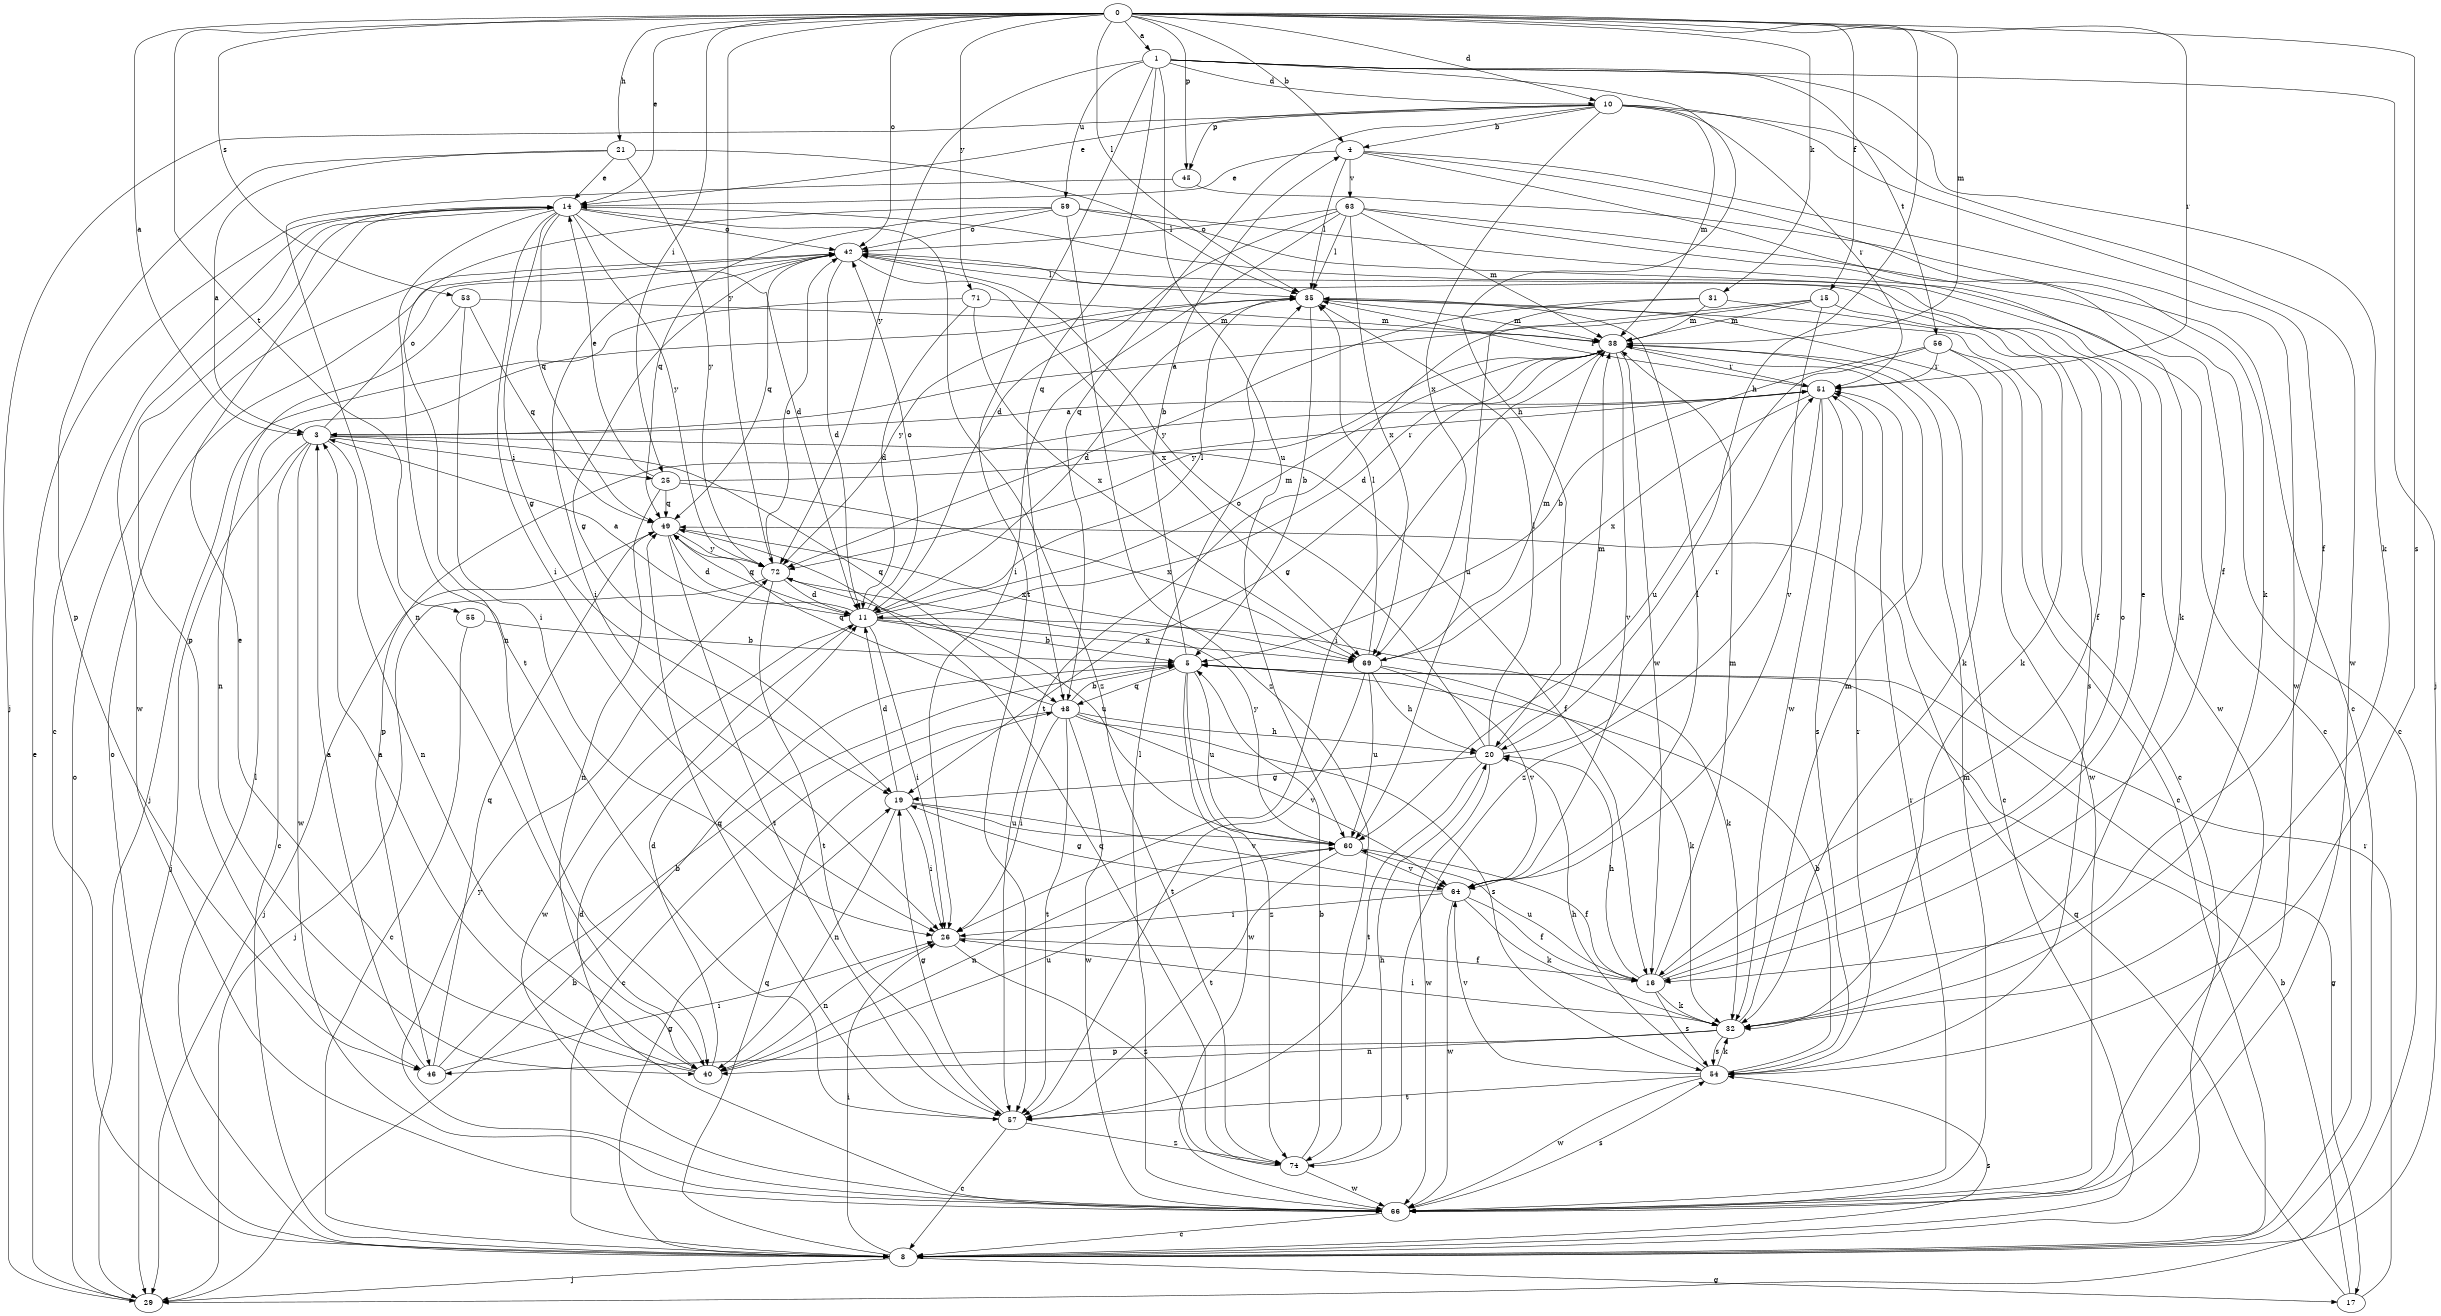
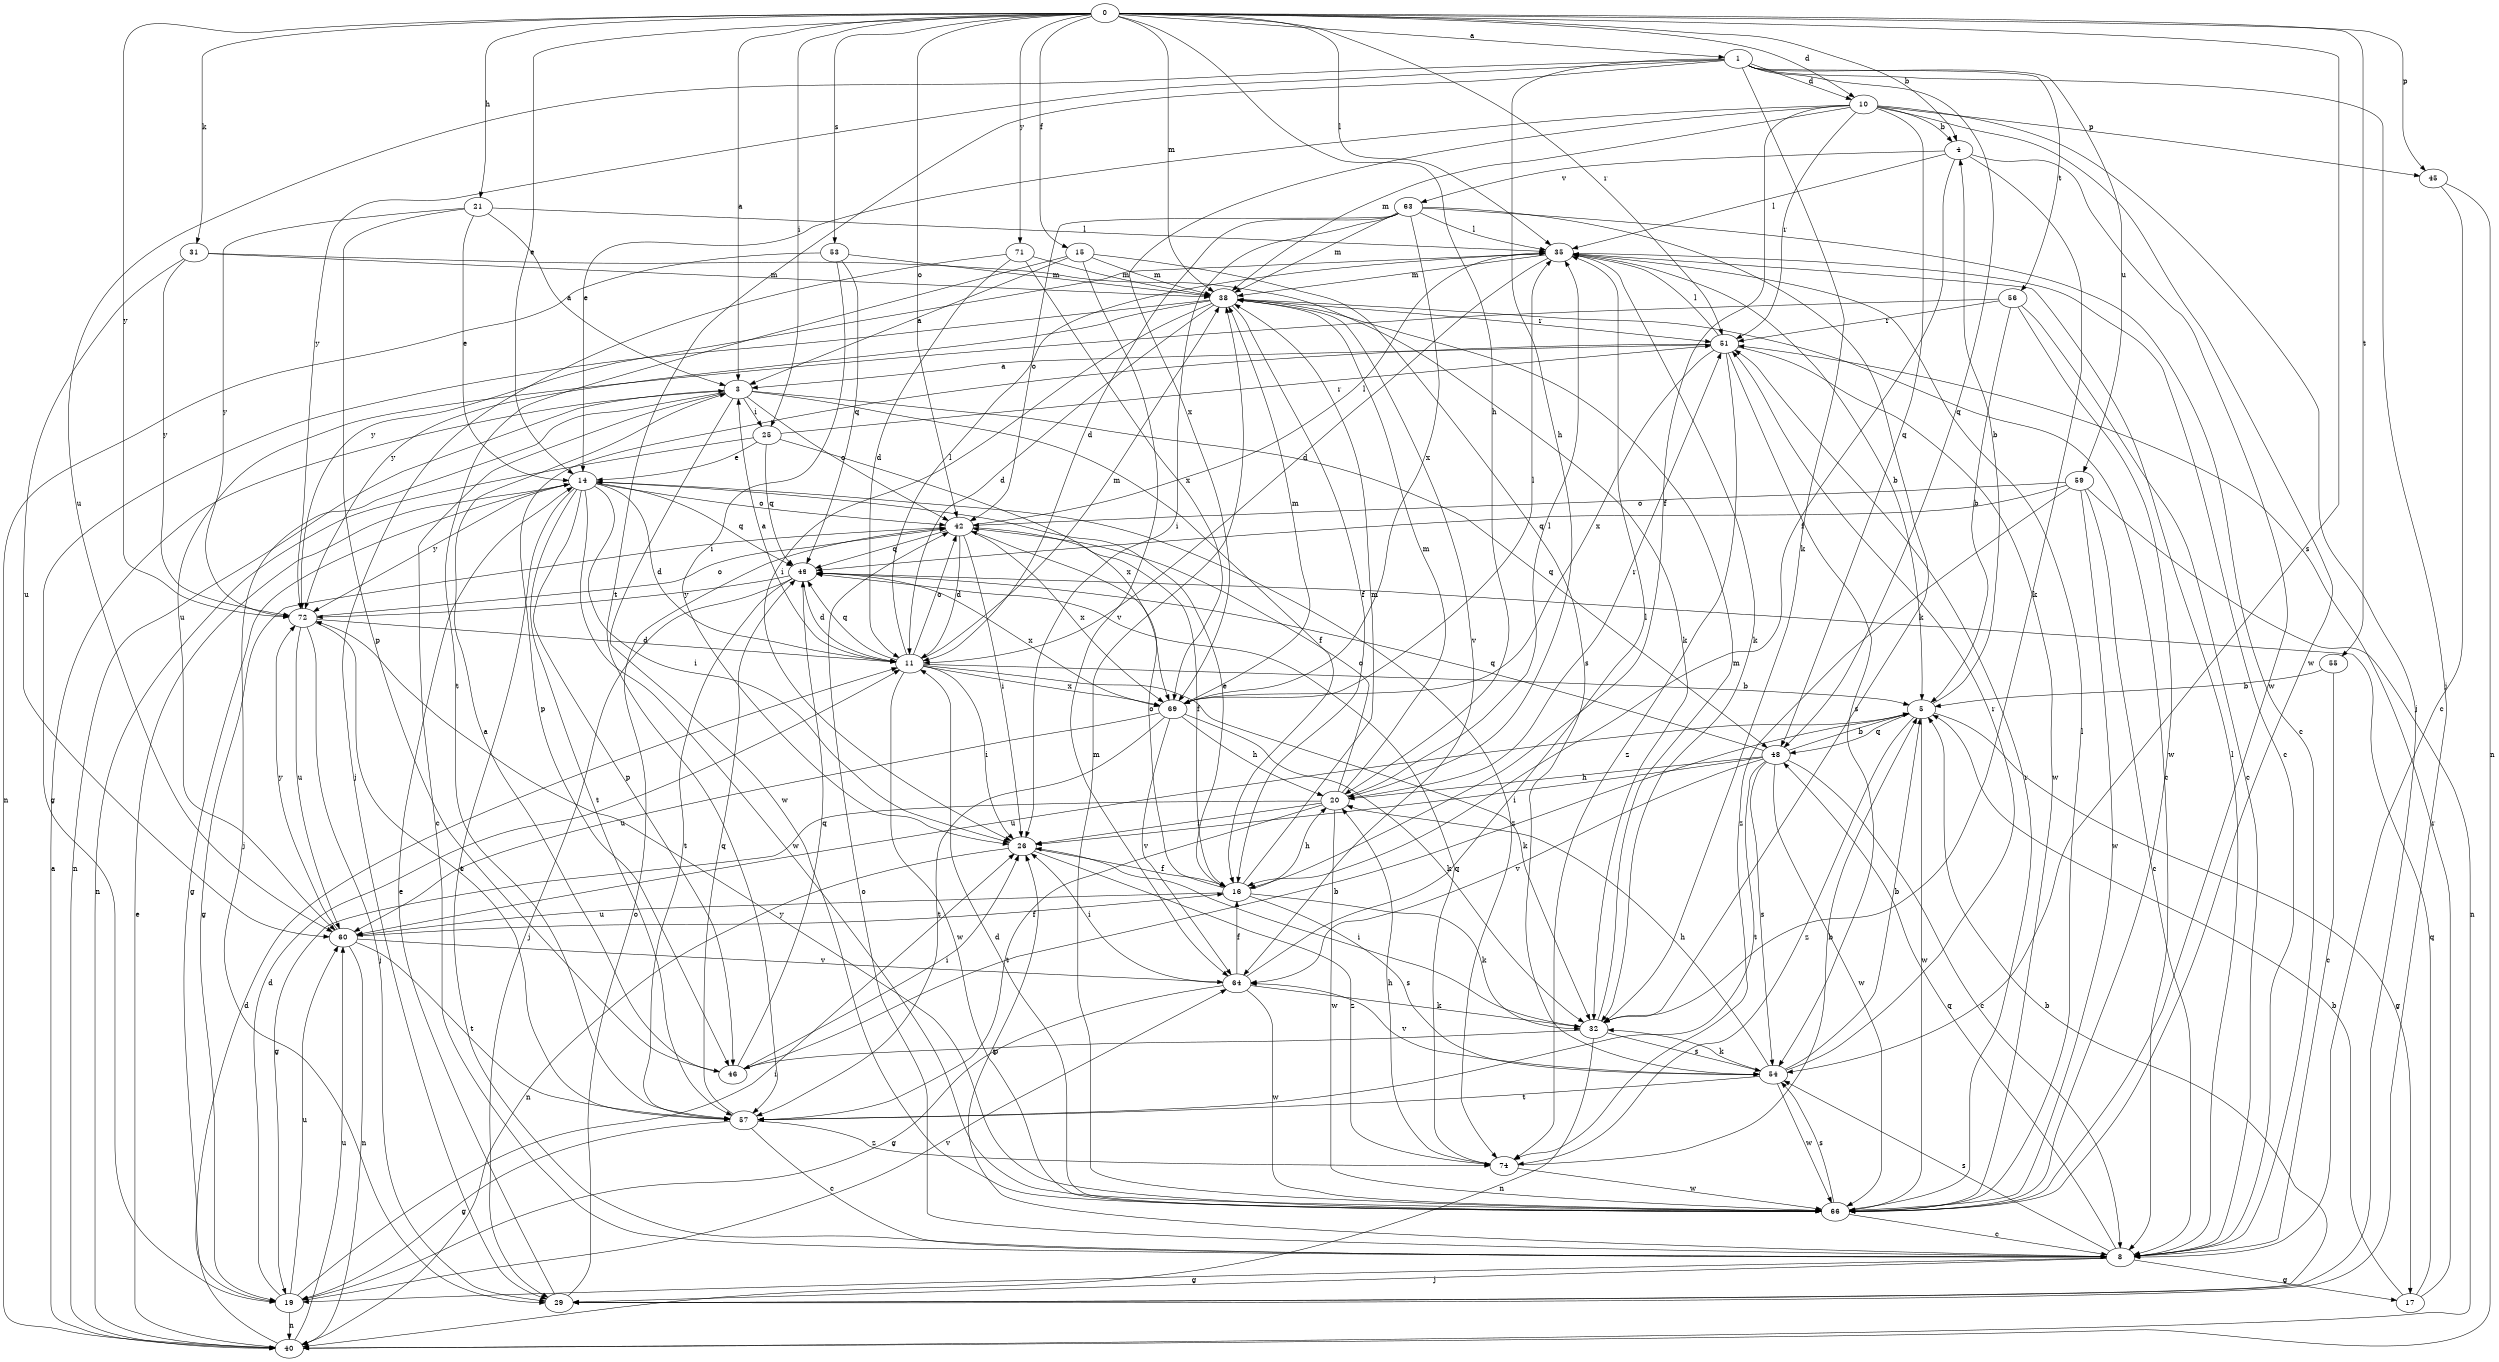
edge "4" -> "14": removed, label "e"
edge "38" -> "16": label "w" -> "f"
edge "51" -> "32": now "51" -> "66"
edge "20" -> "26": added, label "i"
